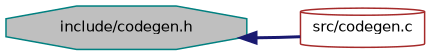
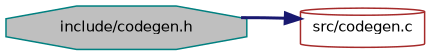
edge "src/codegen.c" -> "include/codegen.h": reversed
